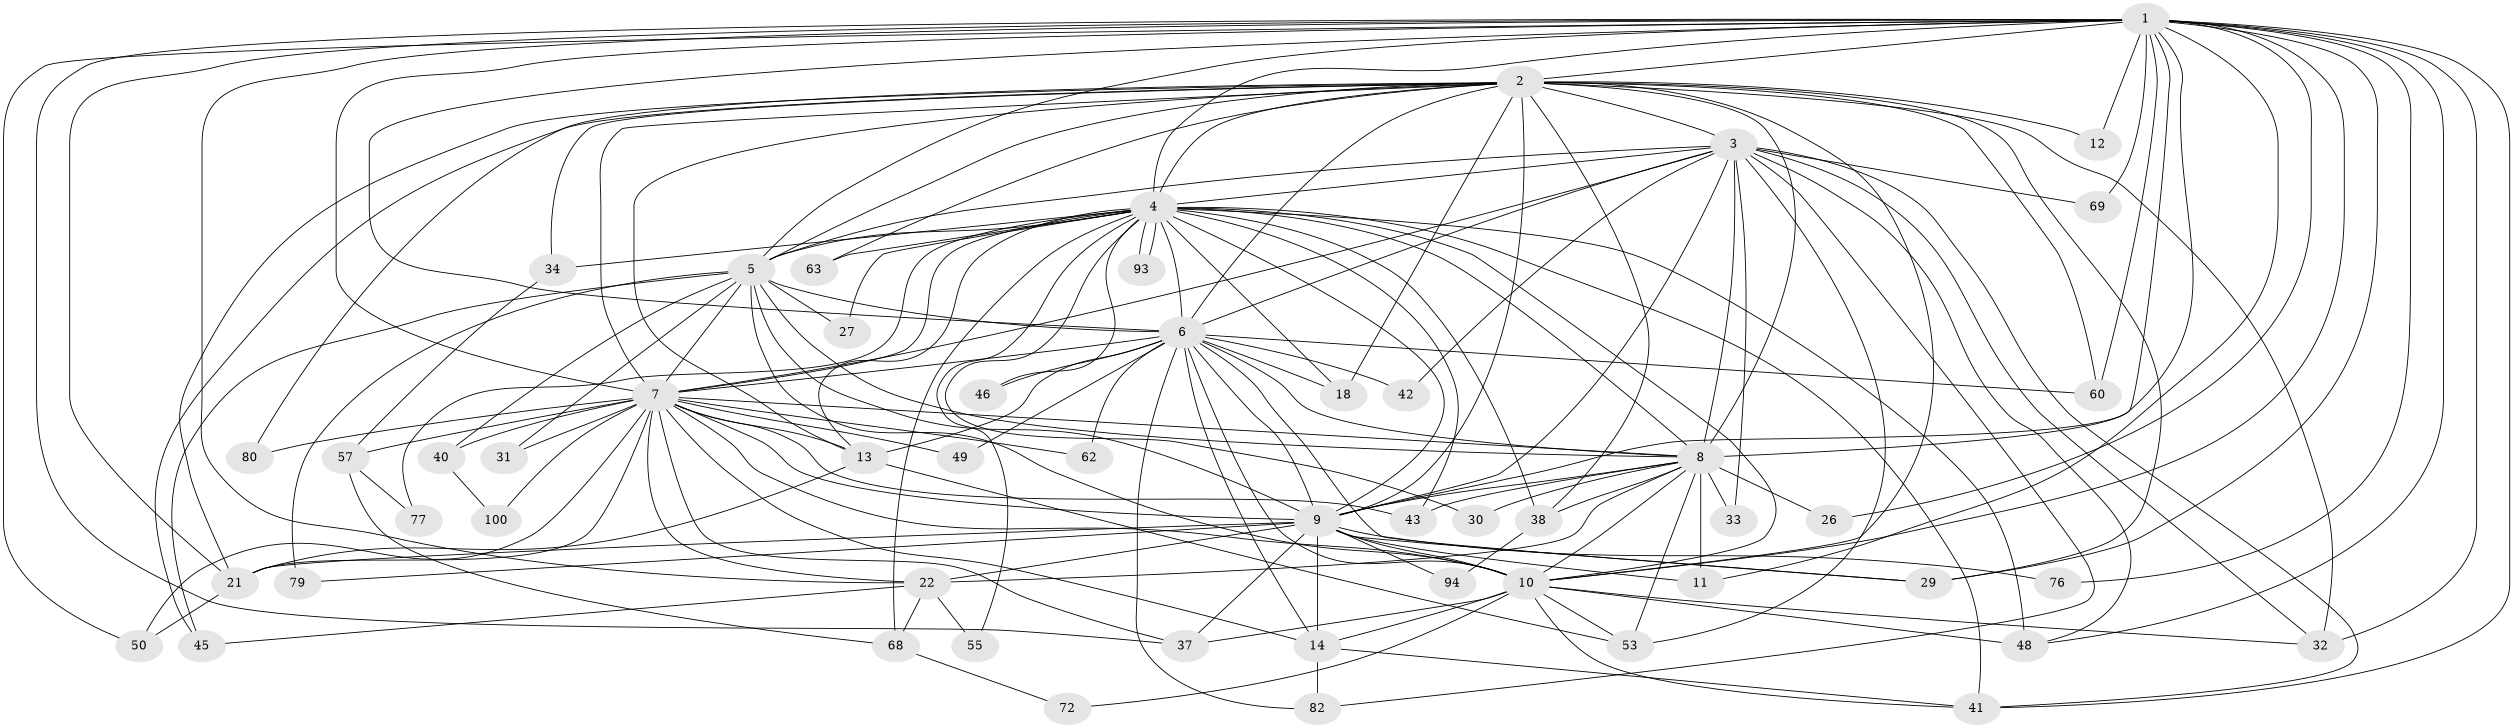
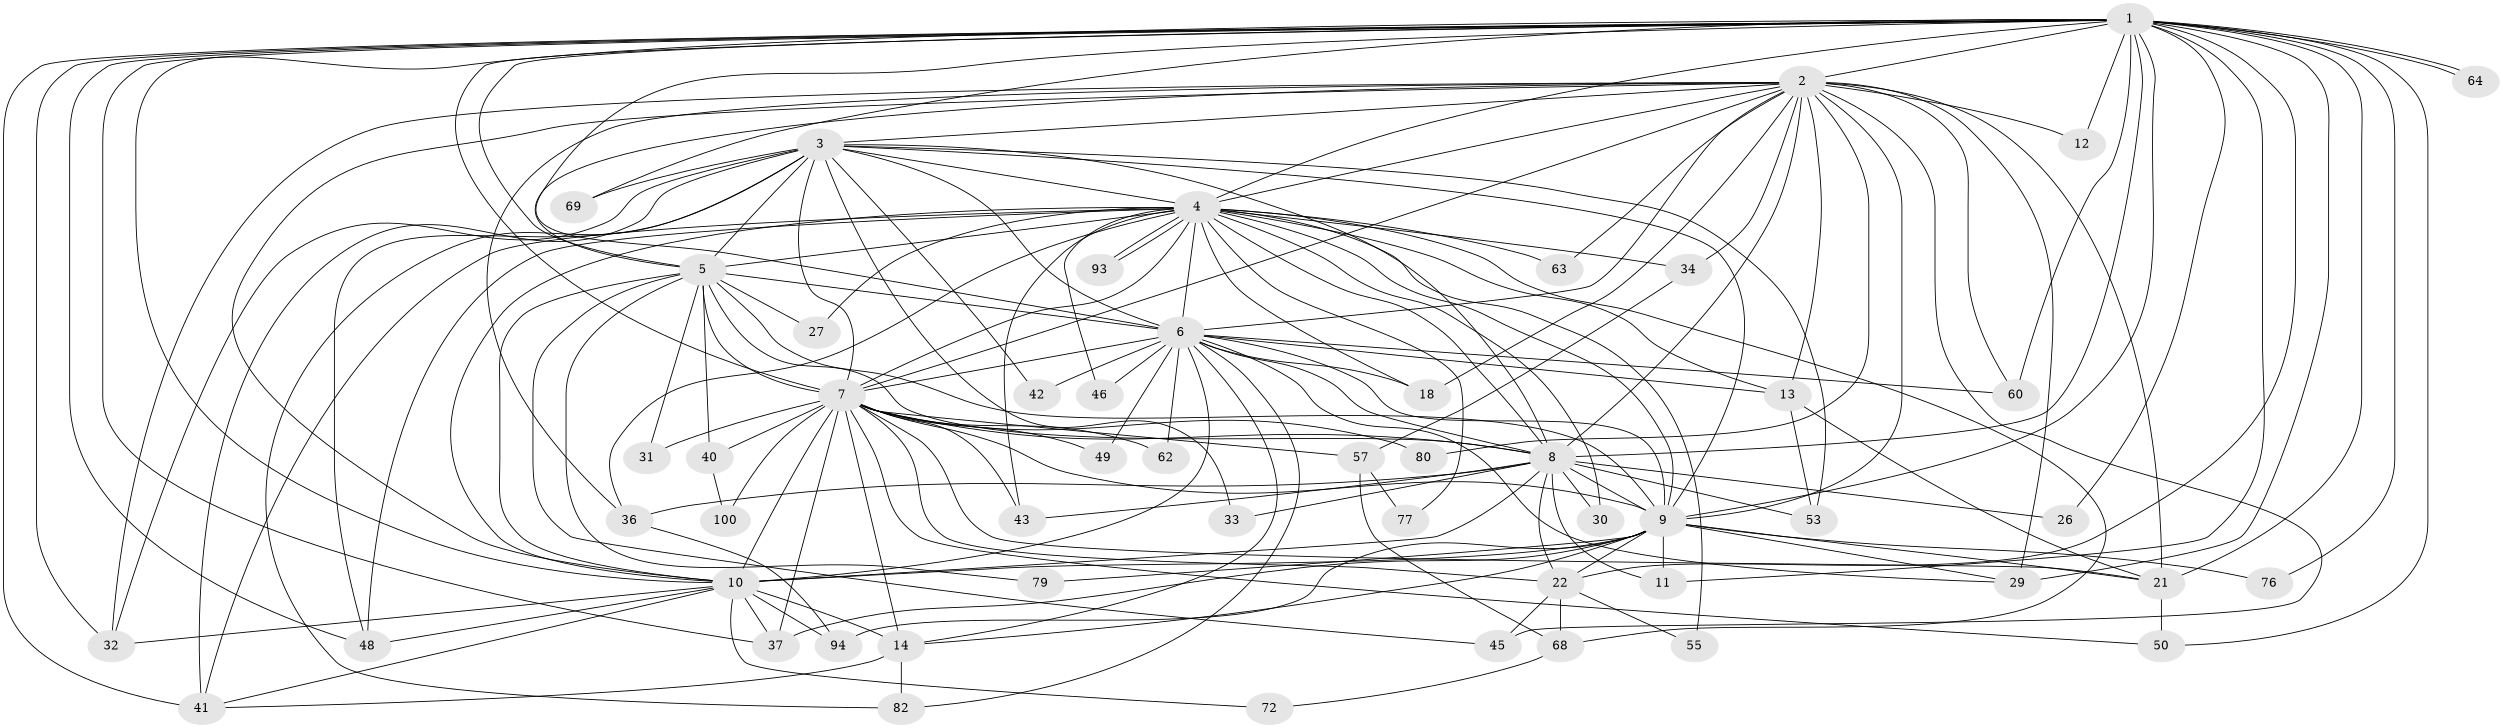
node "64": added
edge "7" -- "13": removed
node "38": label "38" -> "36"
edge "10" -- "53": now "10" -- "94"
